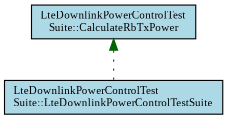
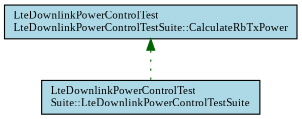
node "LteDownlinkPowerControlTest Suite::CalculateRbTxPower": label "LteDownlinkPowerControlTest Suite::CalculateRbTxPower" -> "LteDownlinkPowerControlTest LteDownlinkPowerControlTestSuite::CalculateRbTxPower"
